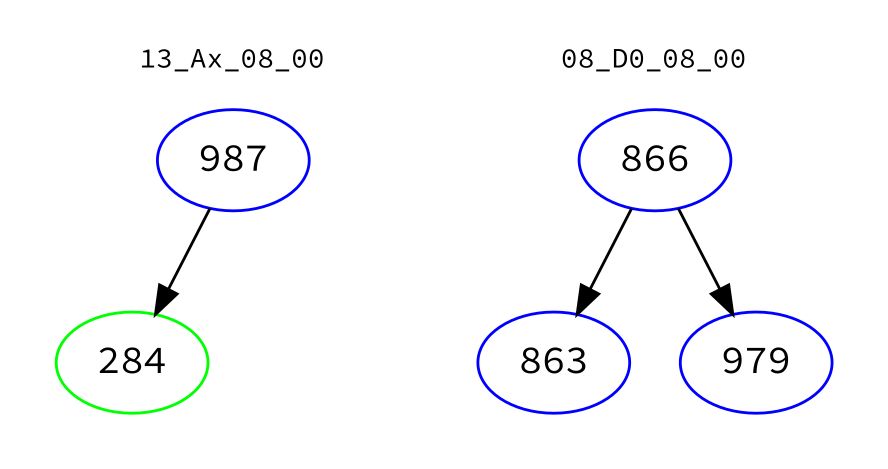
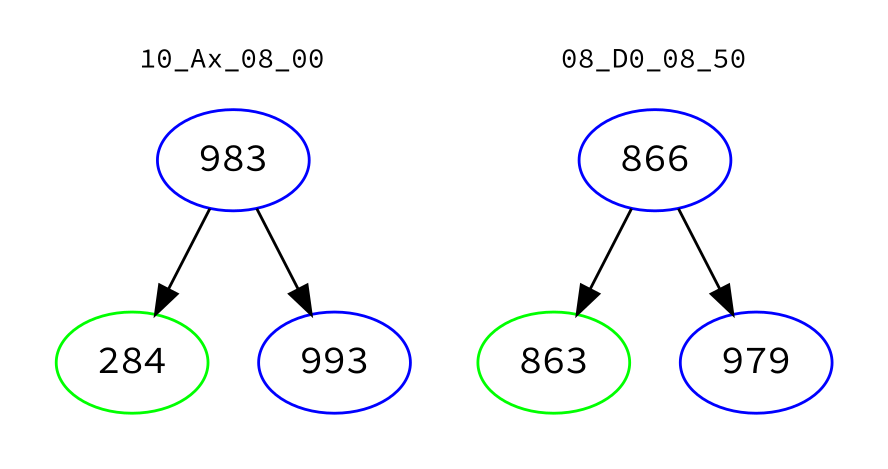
cluster "13_Ax_08_00": label "13_Ax_08_00" -> "10_Ax_08_00"
cluster "08_D0_08_00": label "08_D0_08_00" -> "08_D0_08_50"
node "987": label "987" -> "983"
node "993": added
node "863": color blue -> green
